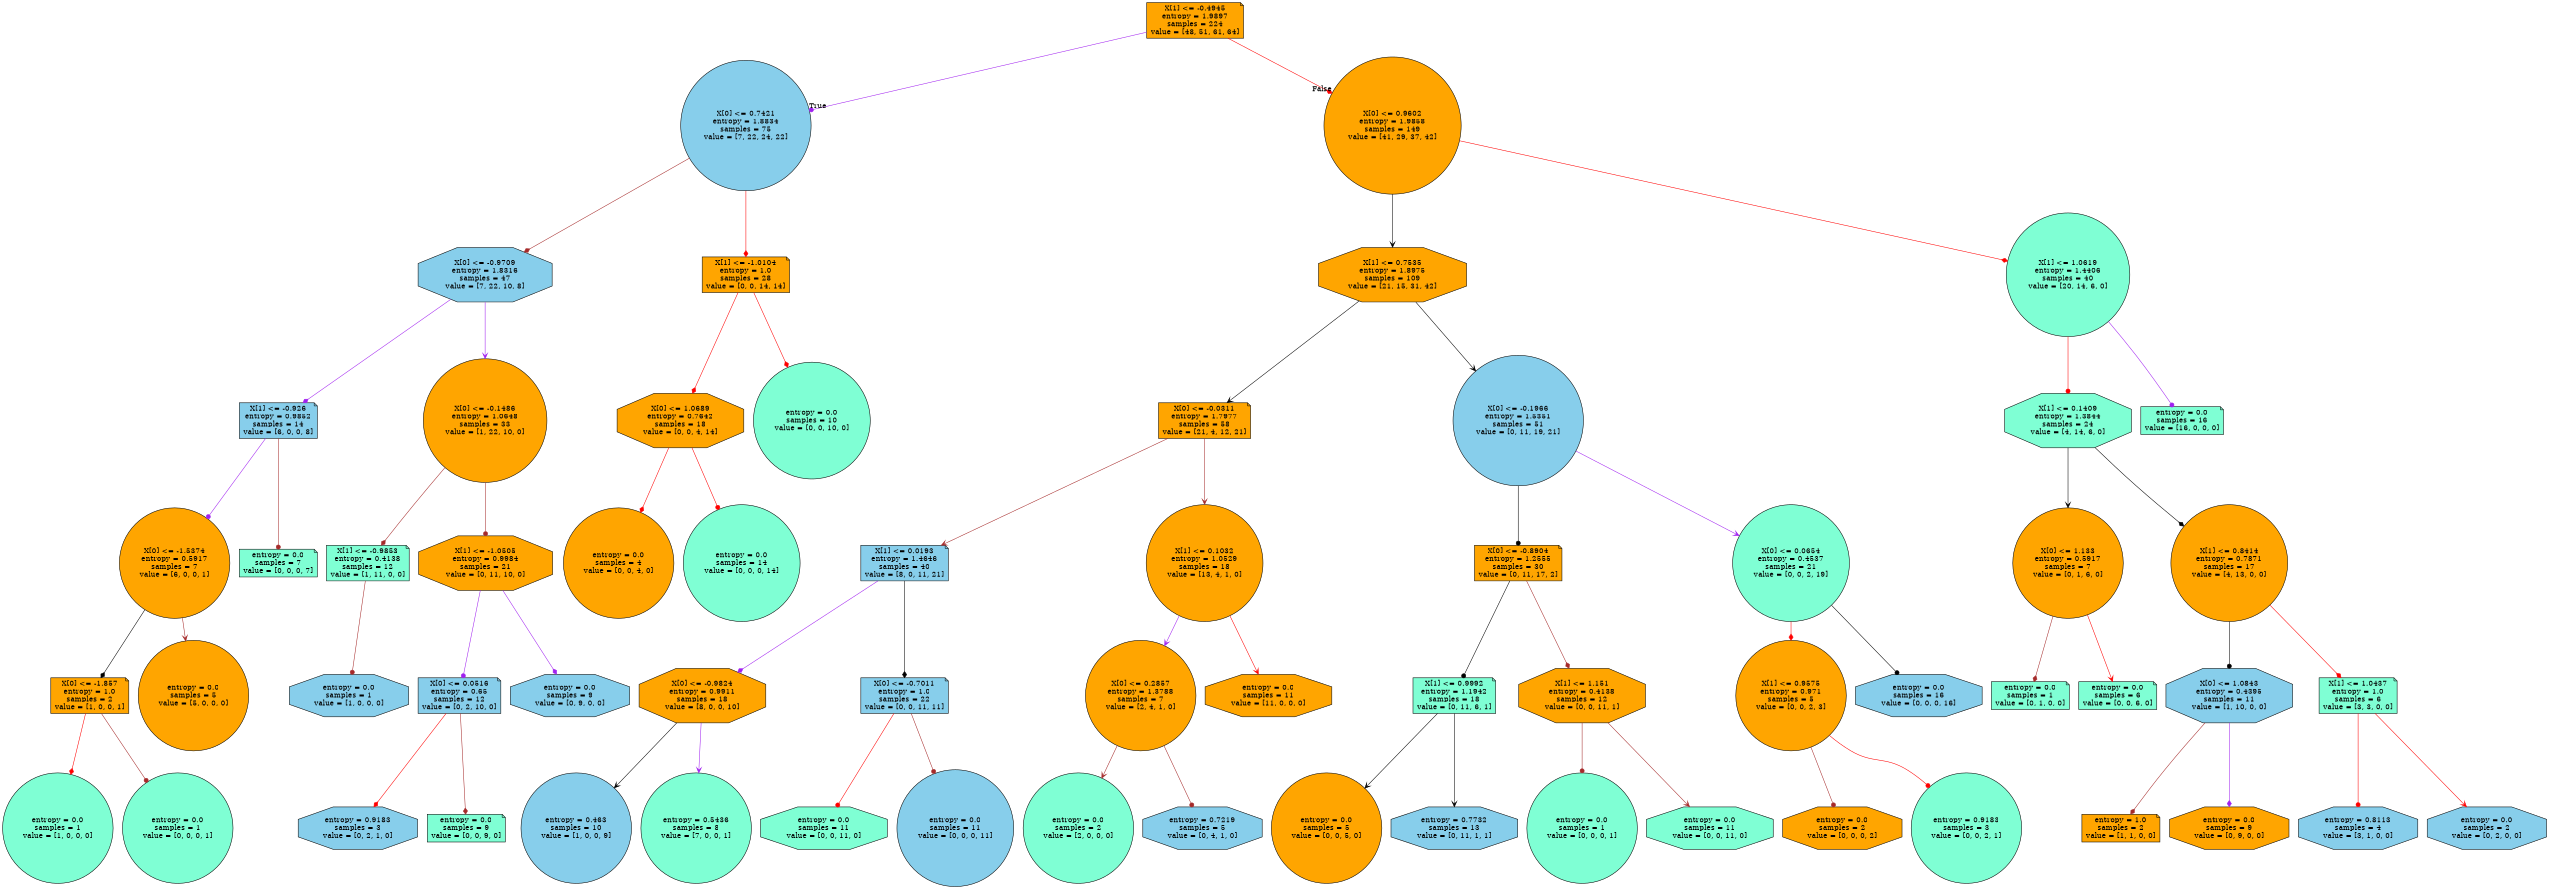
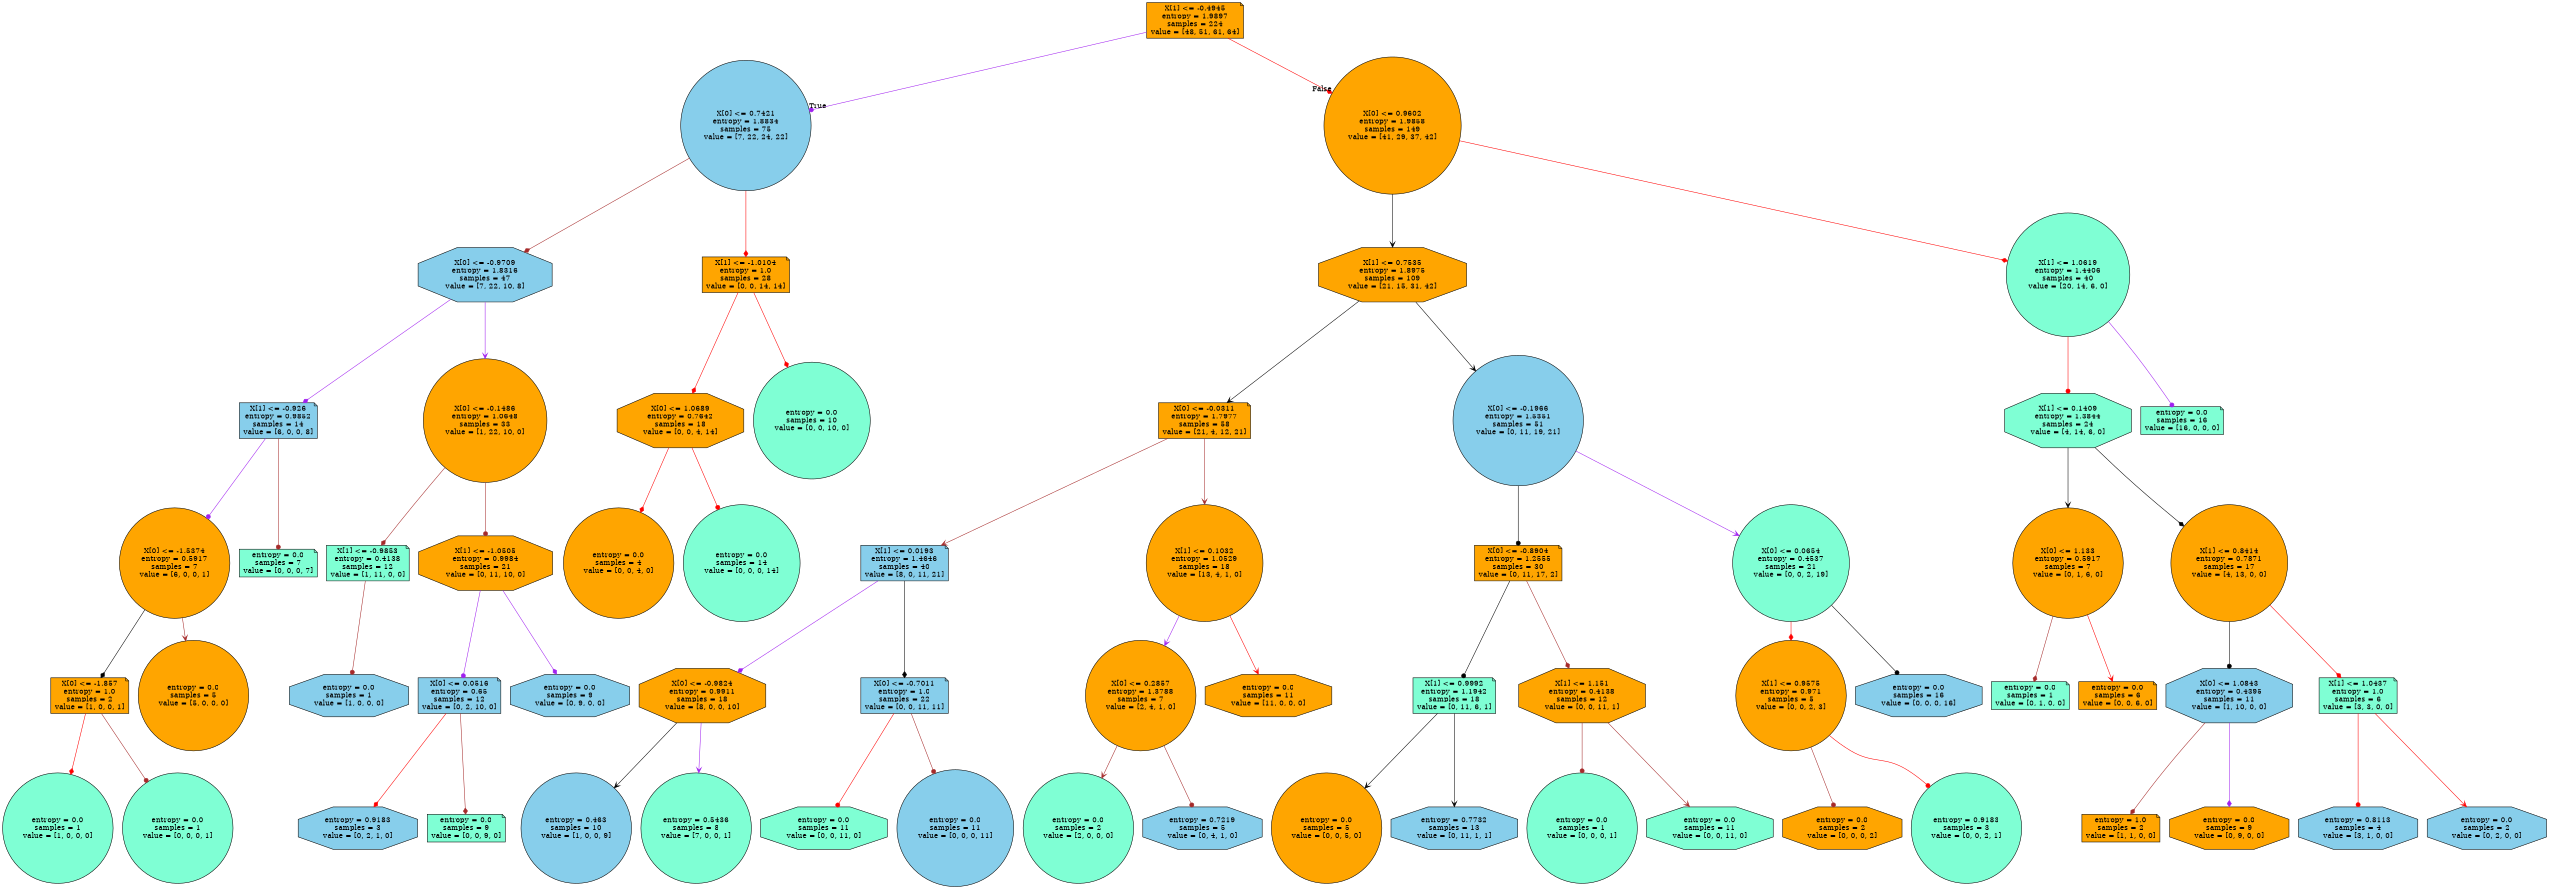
node "entropy = 0.0 samples = 6 value = [0, 0, 6, 0]": fillcolor aquamarine -> orange
